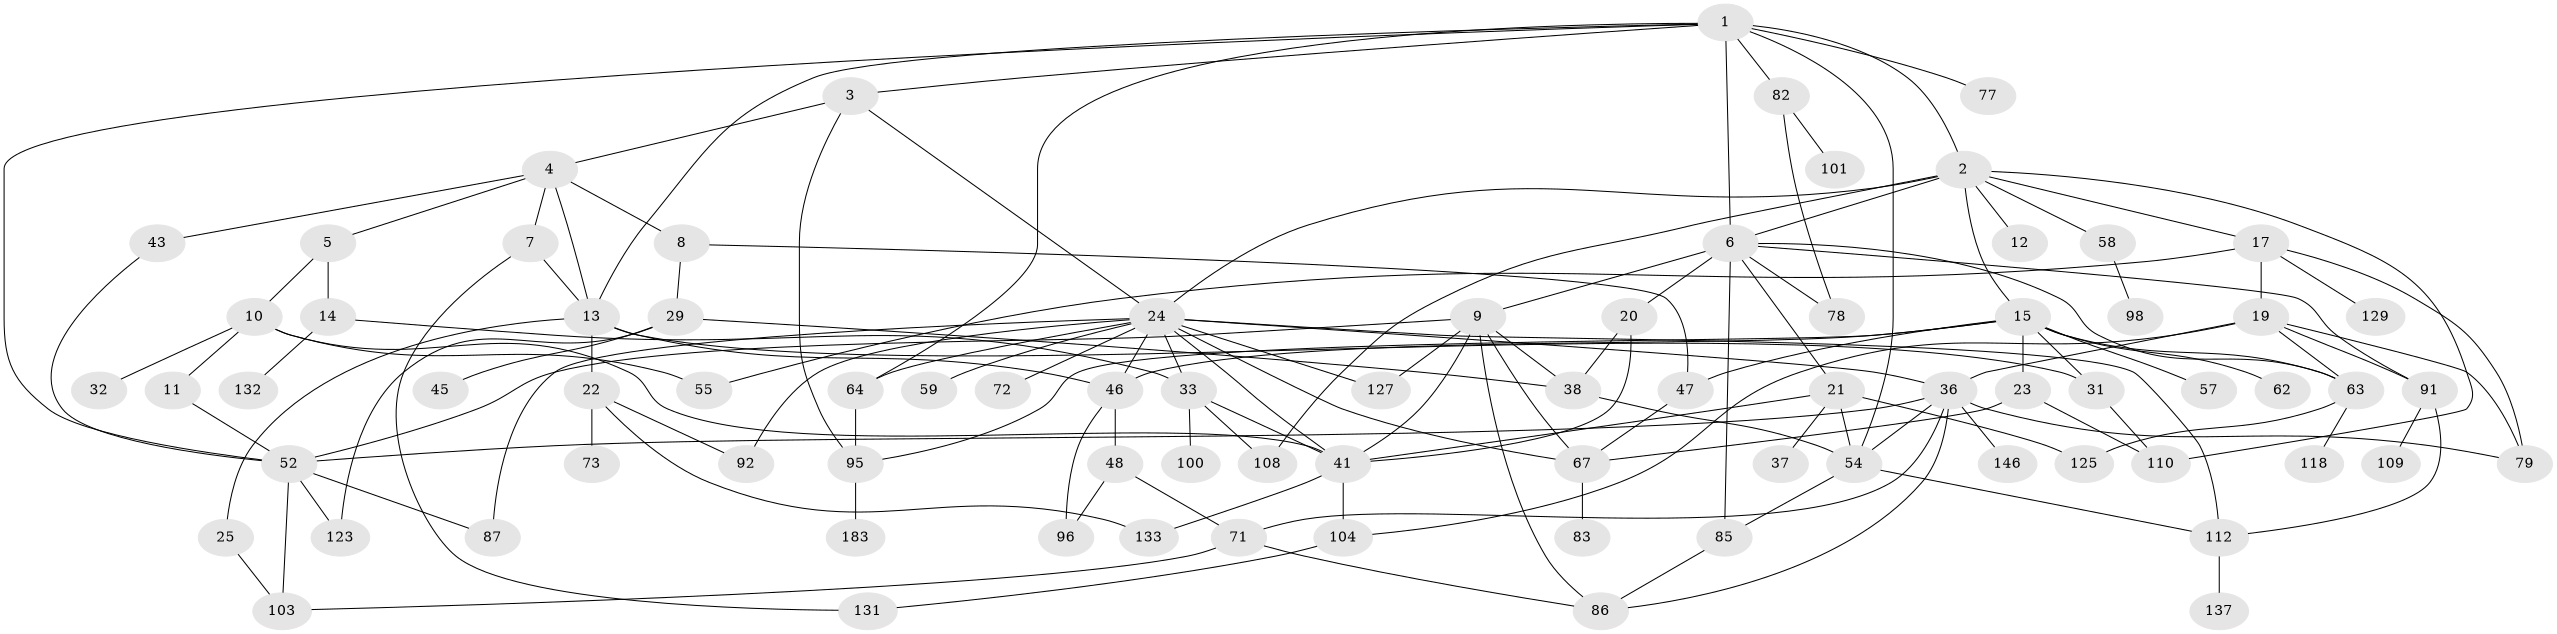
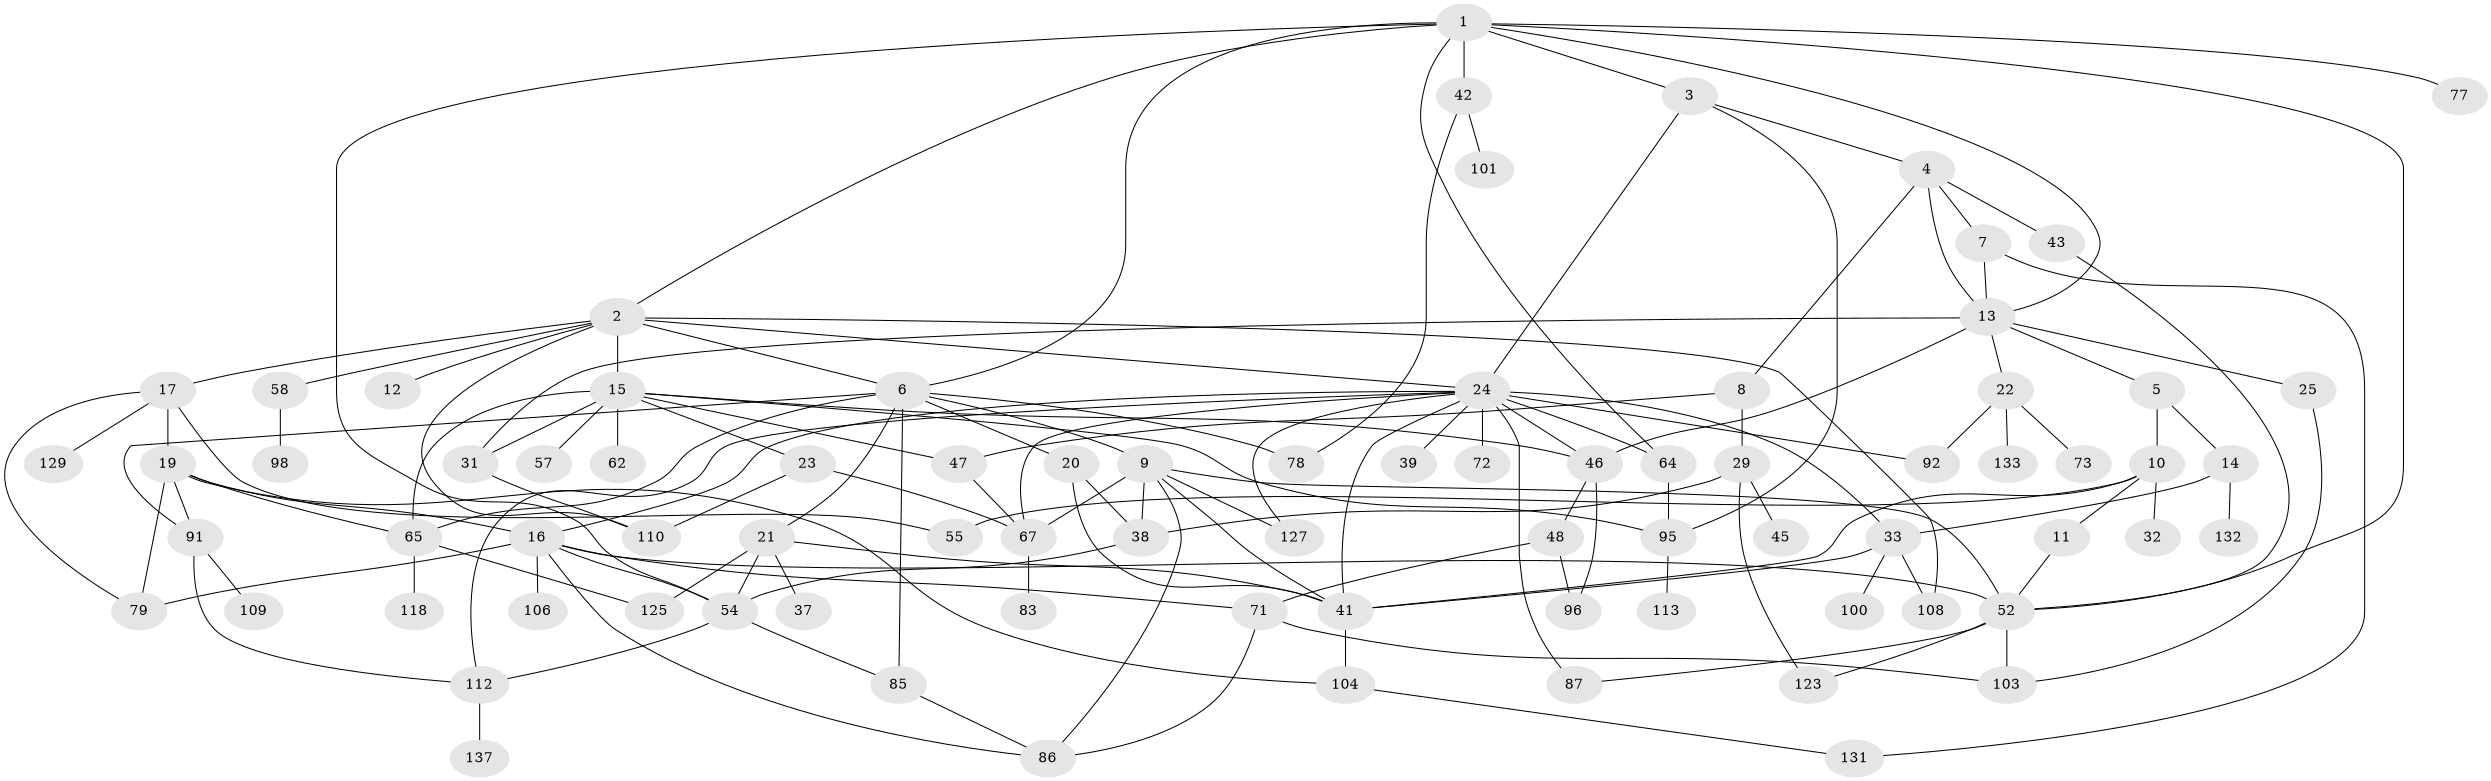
node "82": label "82" -> "42"
edge "4" -- "5": now "13" -- "5"
node "59": label "59" -> "39"
node "36": label "36" -> "16"
node "63": label "63" -> "65"
node "146": label "146" -> "106"
edge "41" -- "133": removed
node "183": label "183" -> "113"
